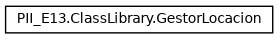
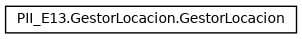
node "PII_E13.ClassLibrary.GestorLocacion": label "PII_E13.ClassLibrary.GestorLocacion" -> "PII_E13.GestorLocacion.GestorLocacion"
